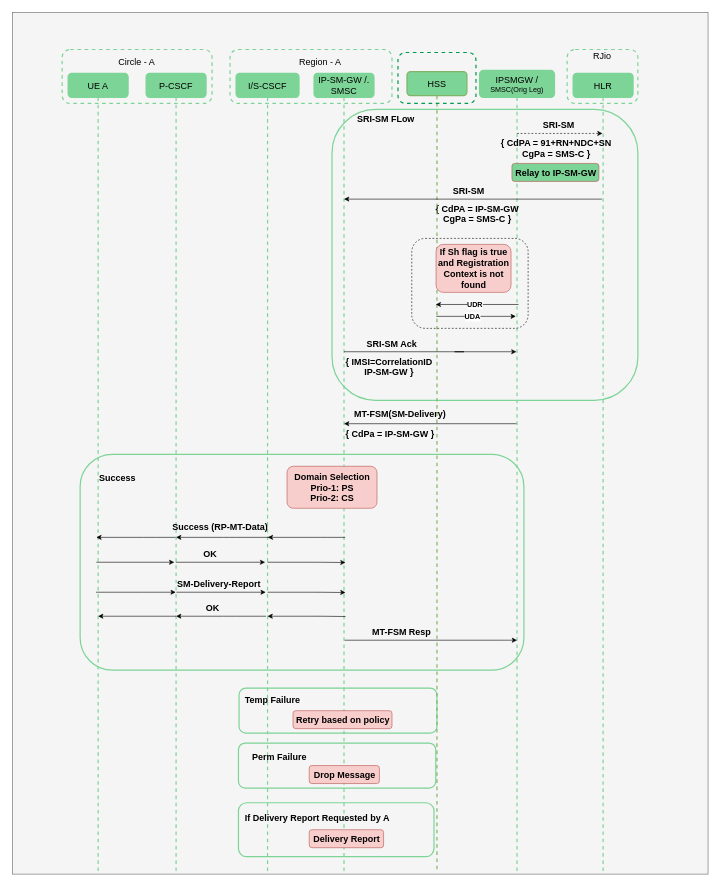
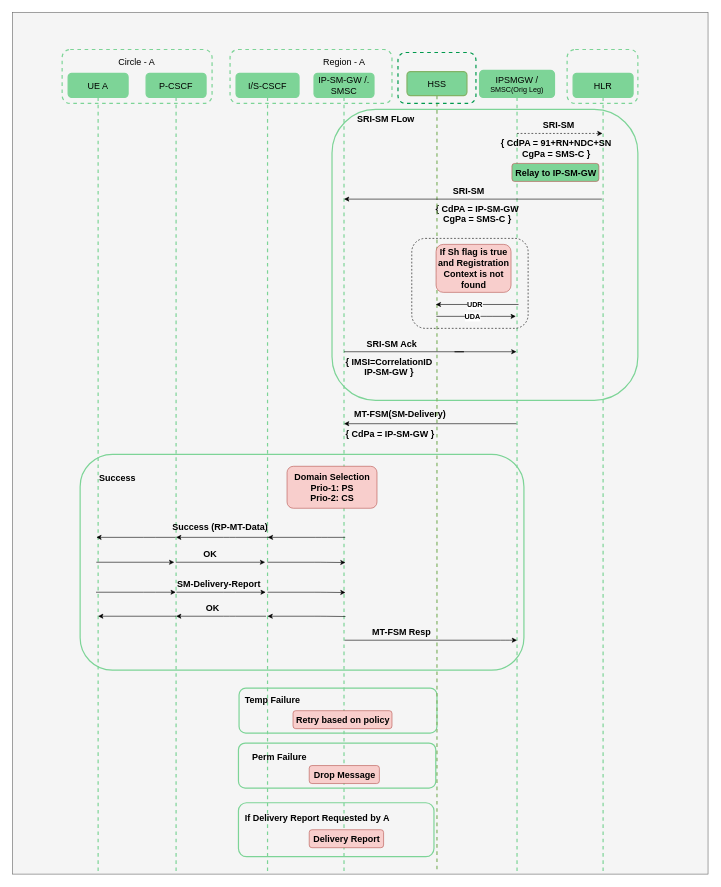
node "RJio": removed
node "Region - A": moved (320, 62) -> (344, 62)
